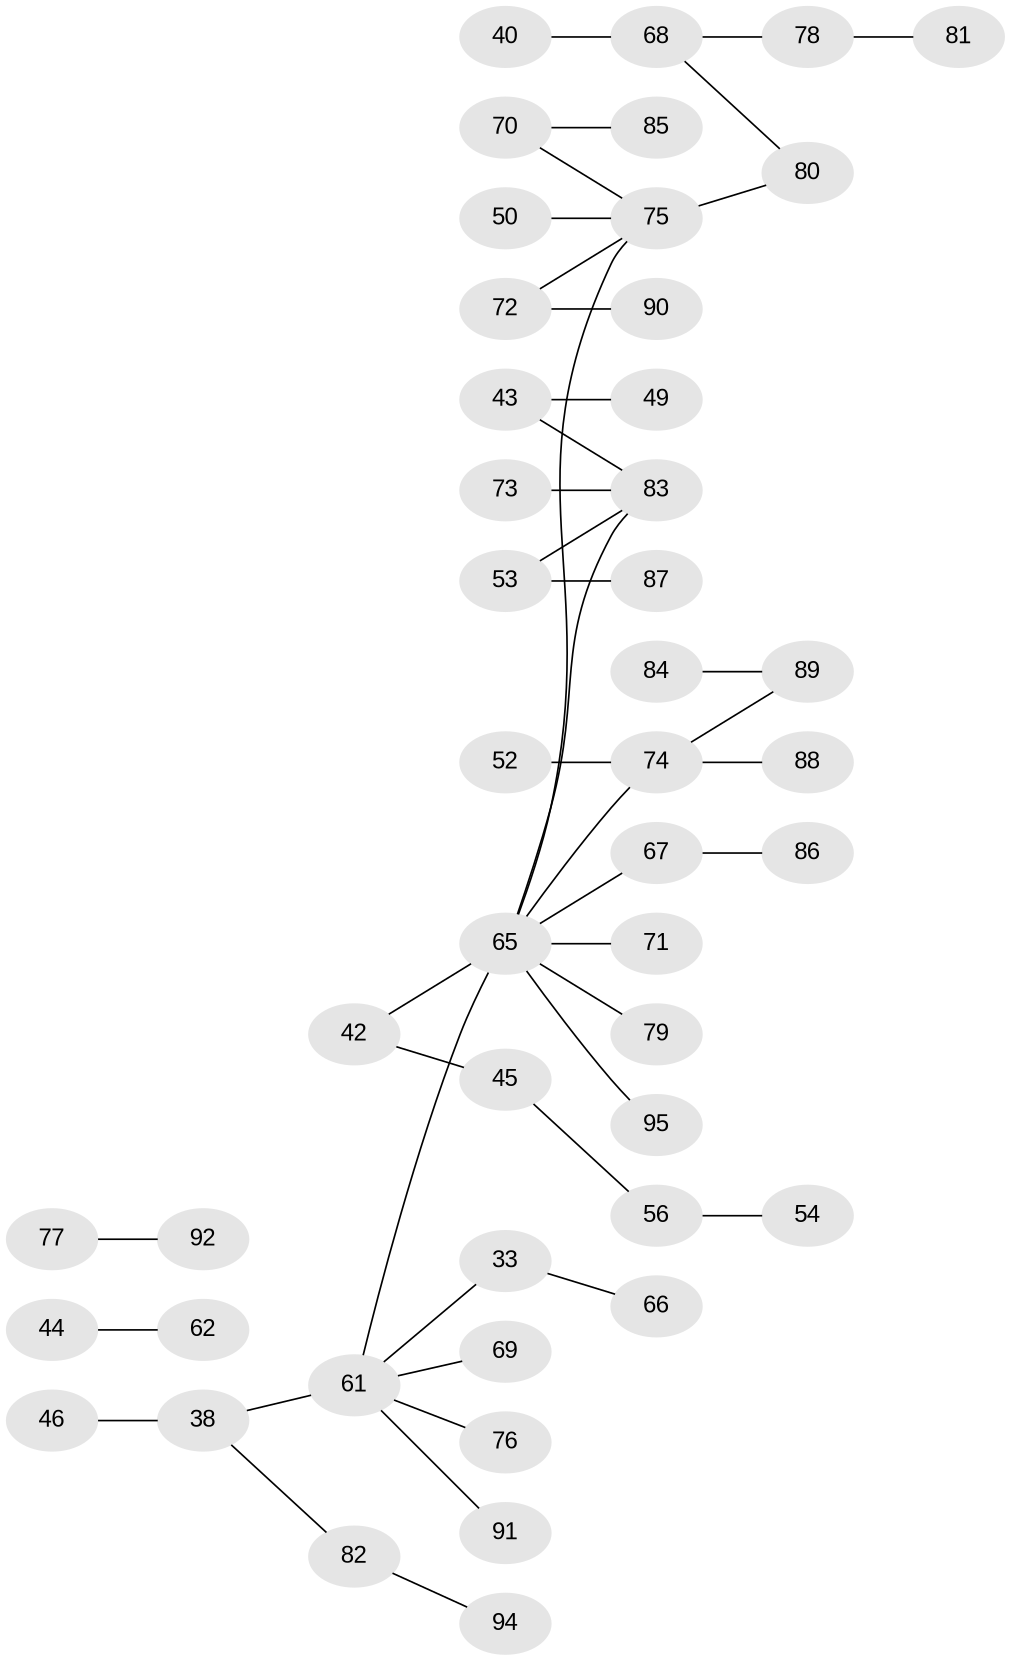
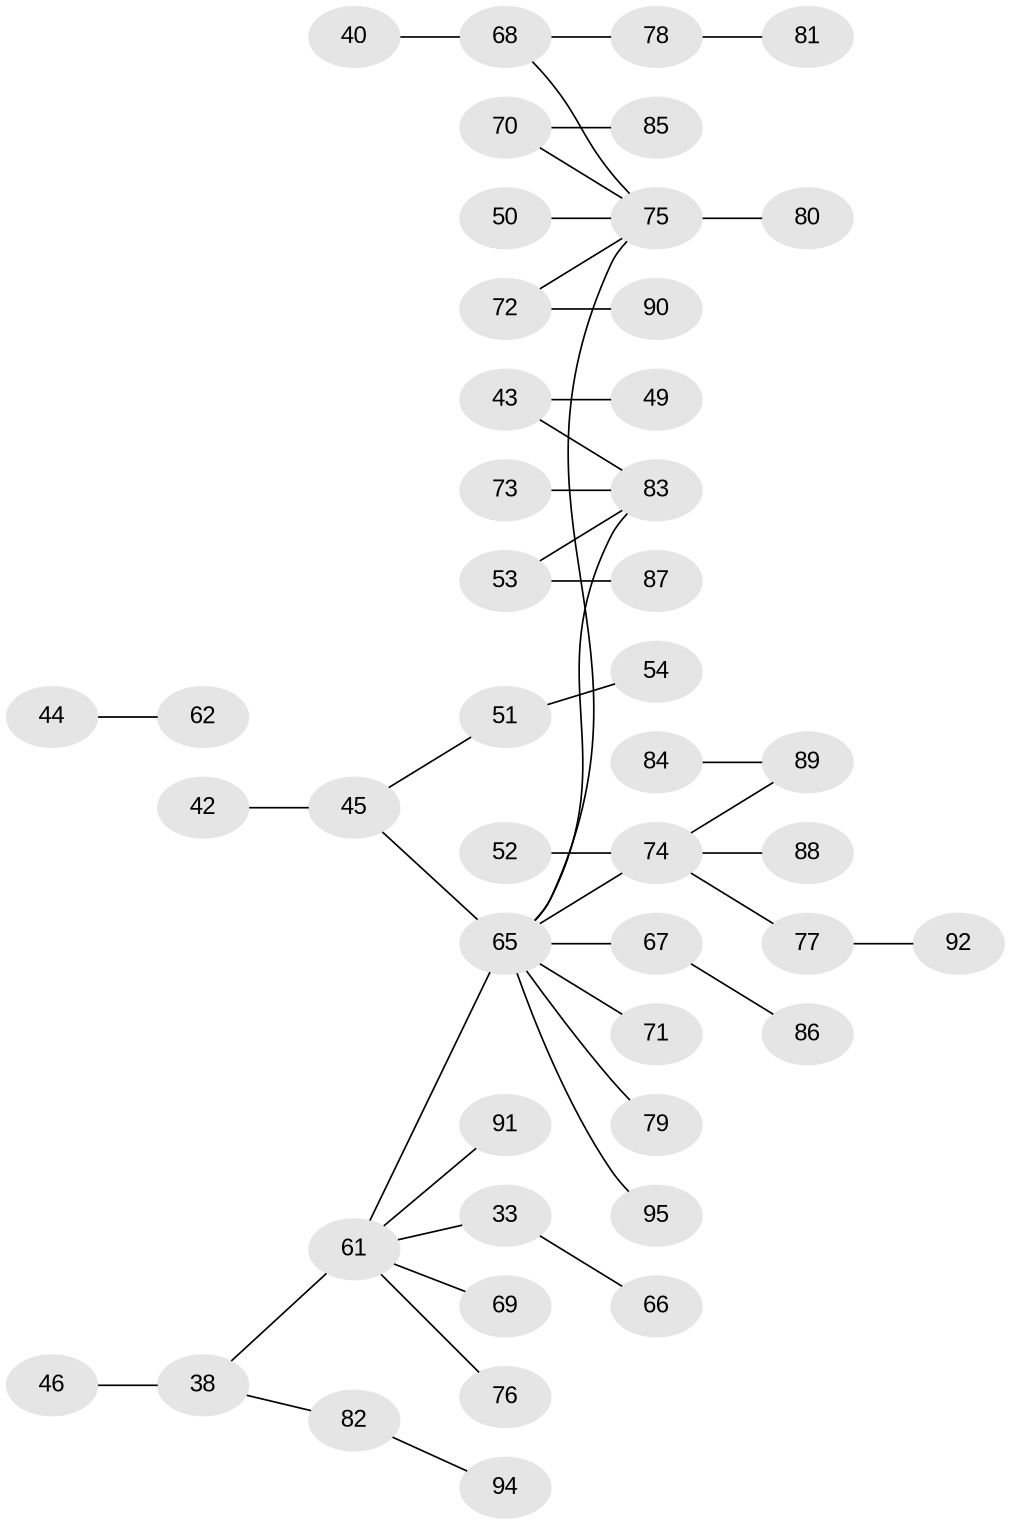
edge "68" -- "80": now "68" -- "75"
edge "74" -- "77": added
edge "65" -- "42": now "65" -- "45"
node "56": label "56" -> "51"
